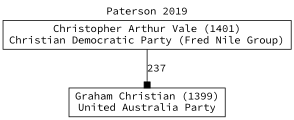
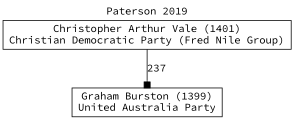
node "Graham Christian (1399) United Australia Party": label "Graham Christian (1399) United Australia Party" -> "Graham Burston (1399) United Australia Party"
